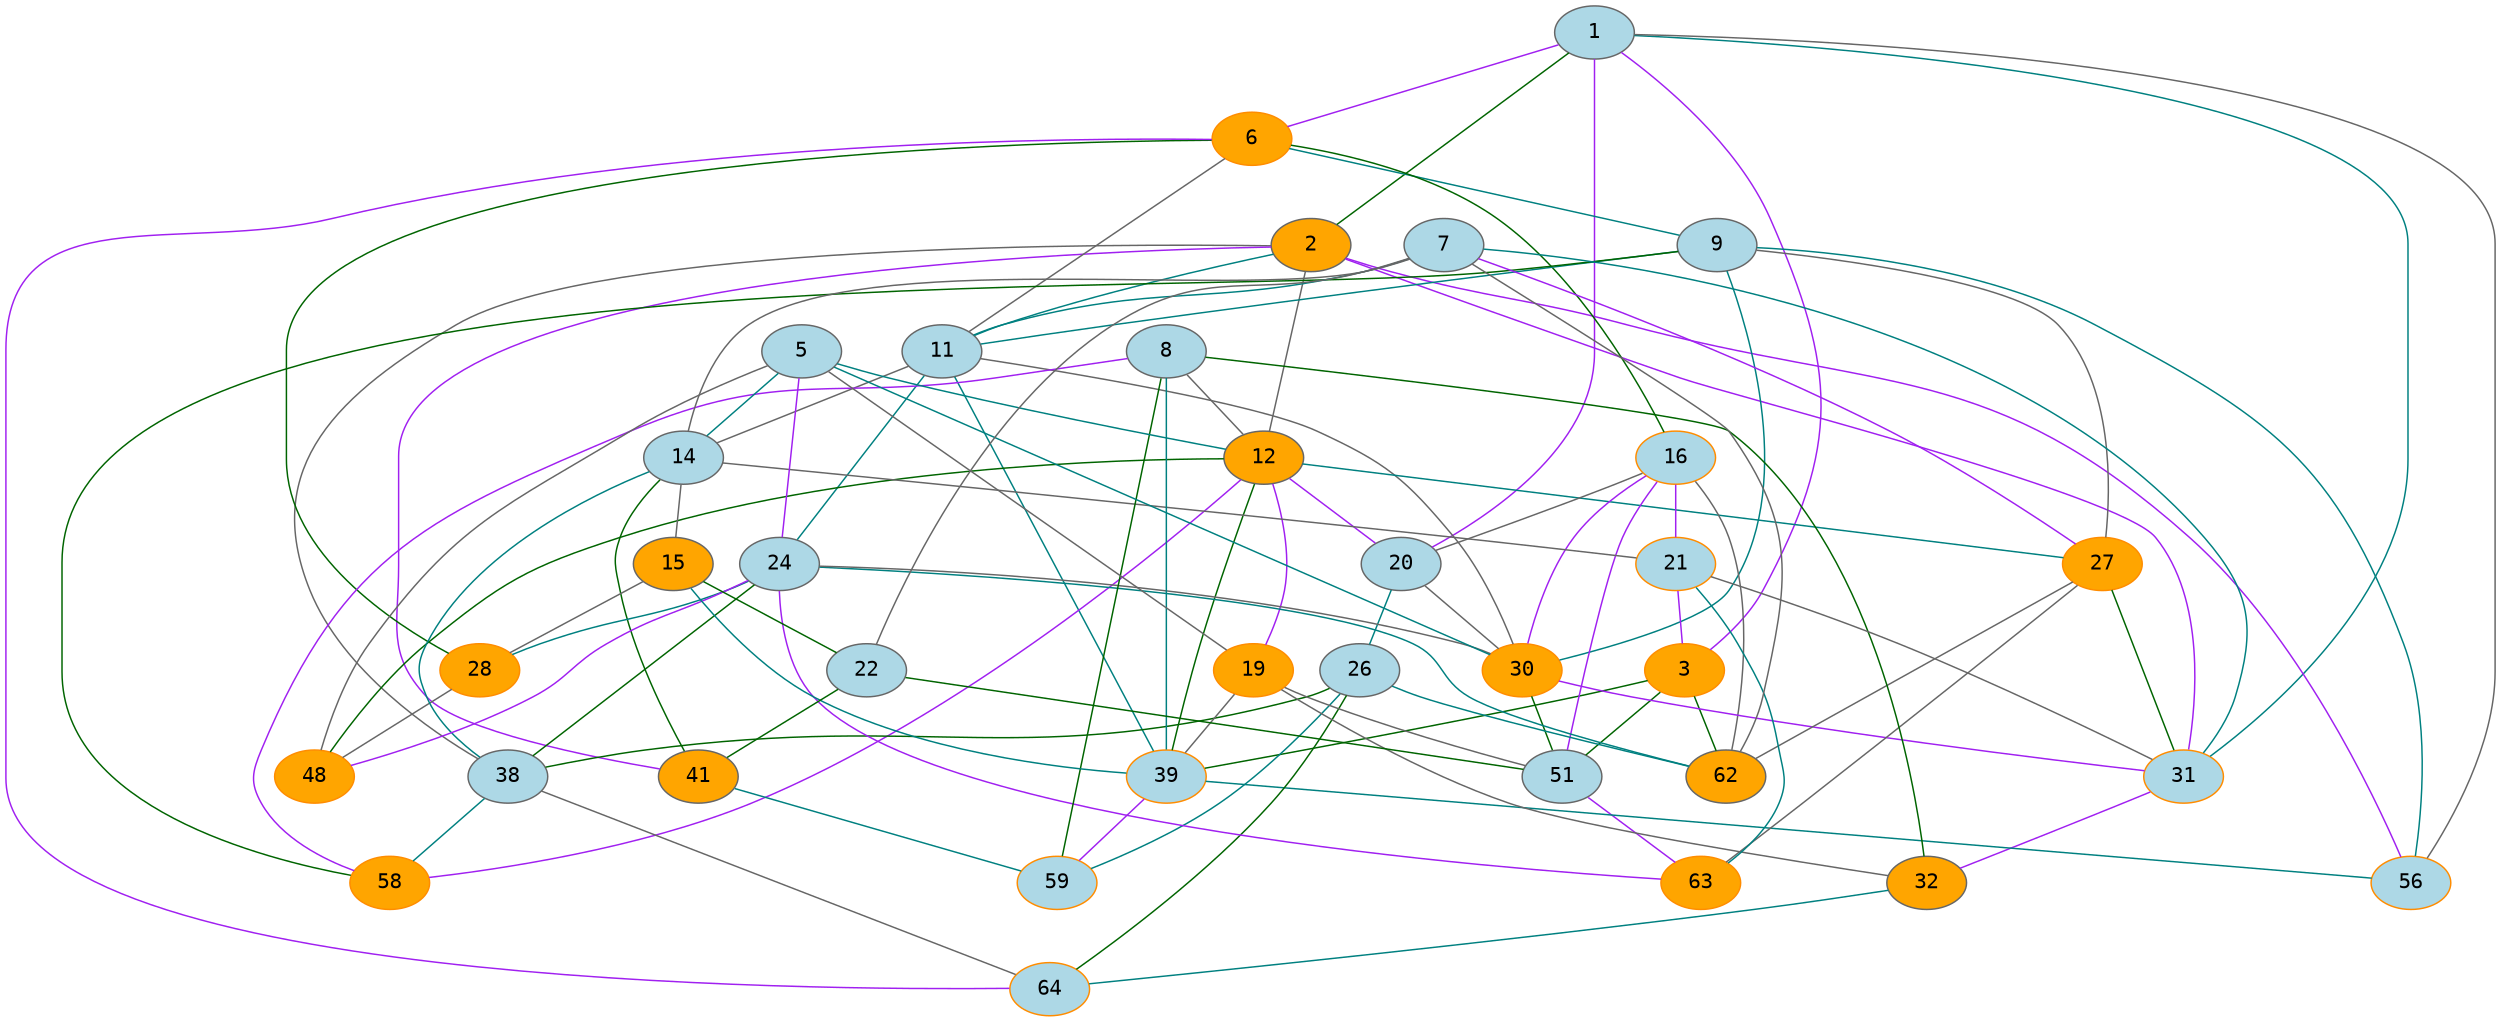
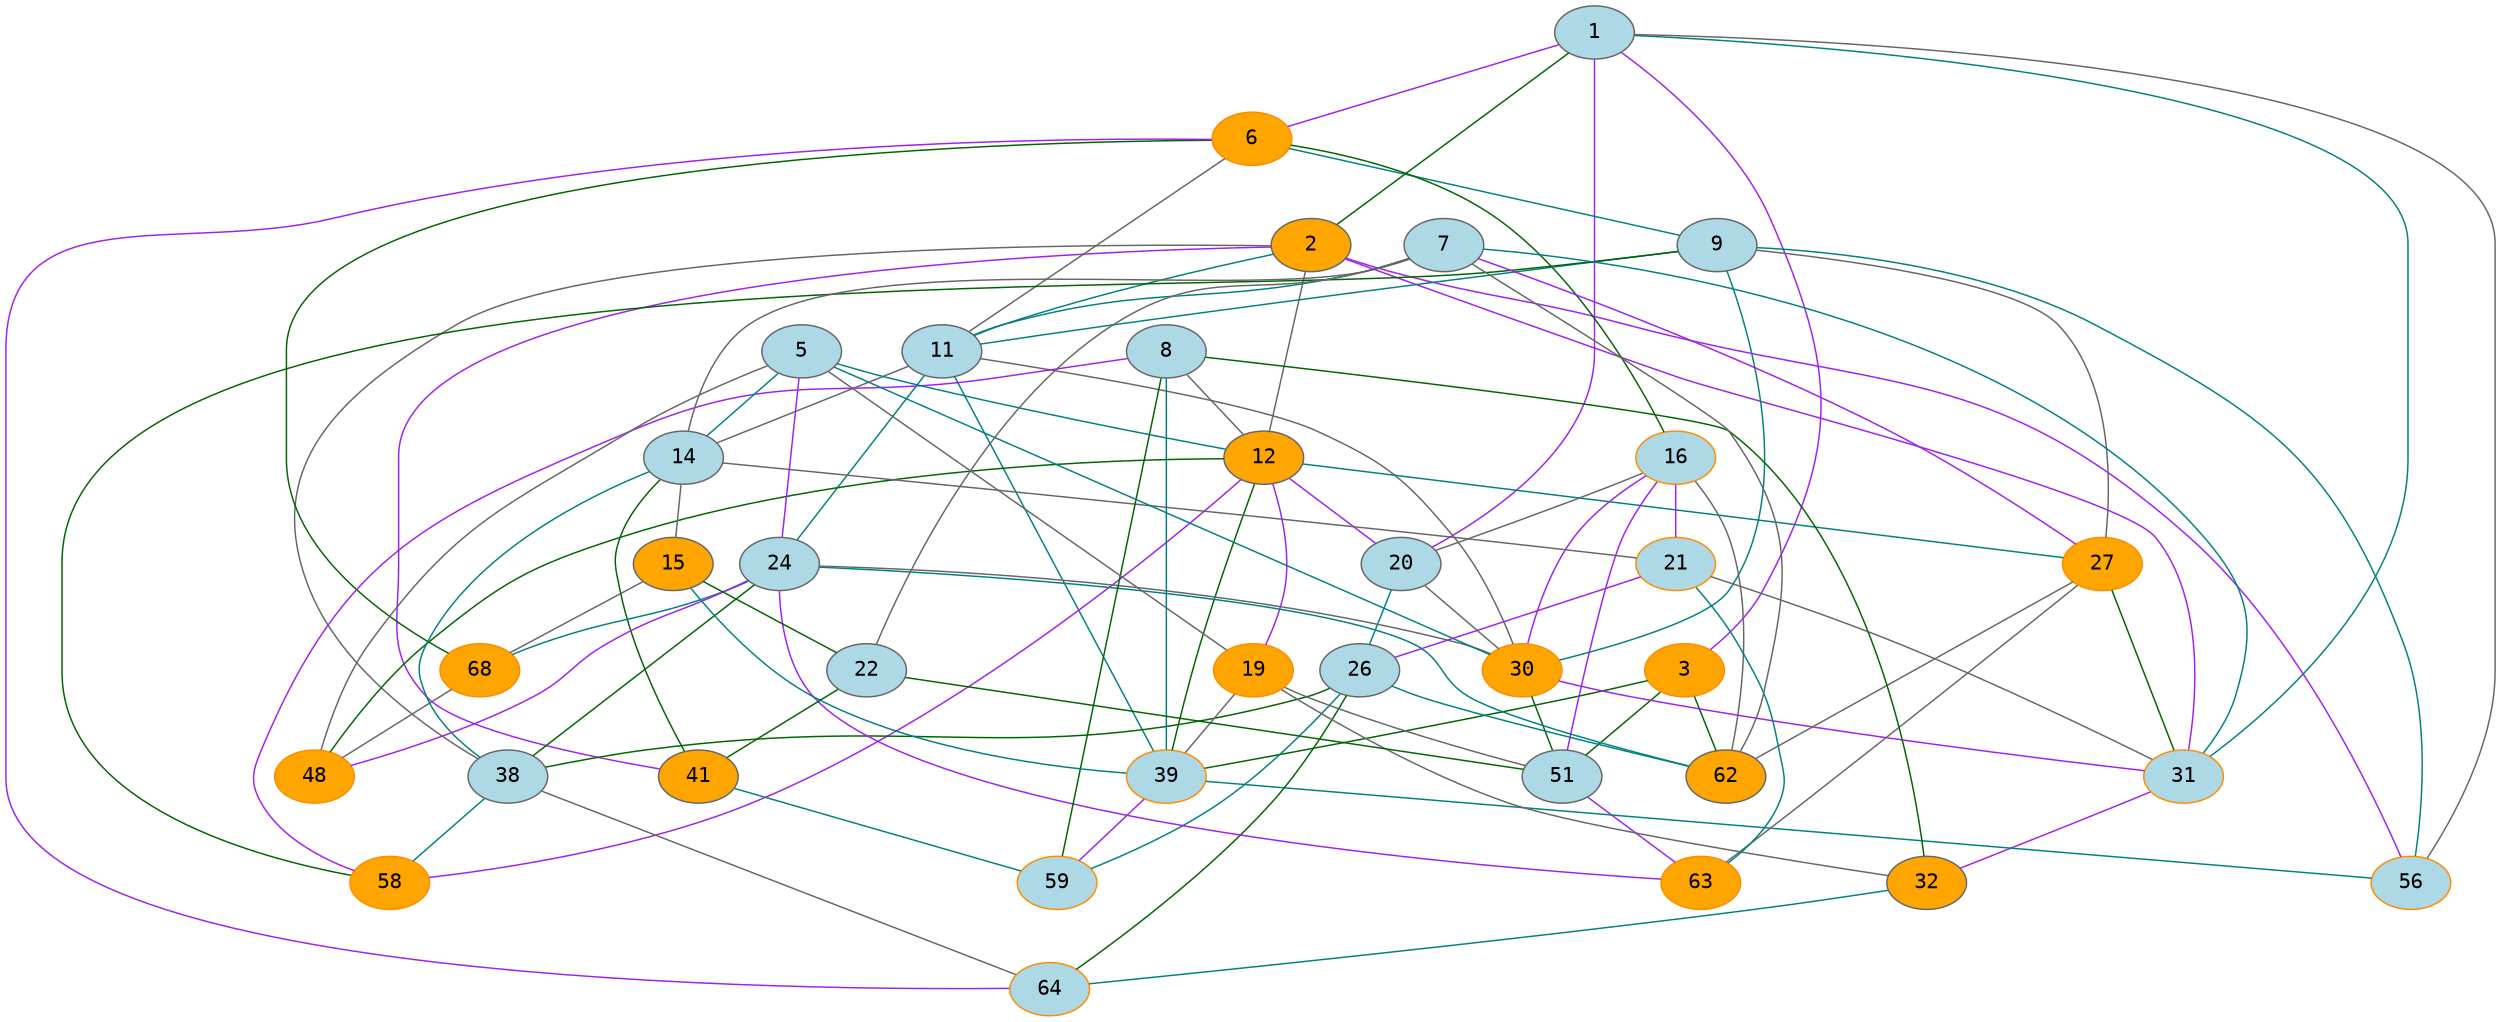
edge "21" -- "3": now "21" -- "26"
node "28": label "28" -> "68"
